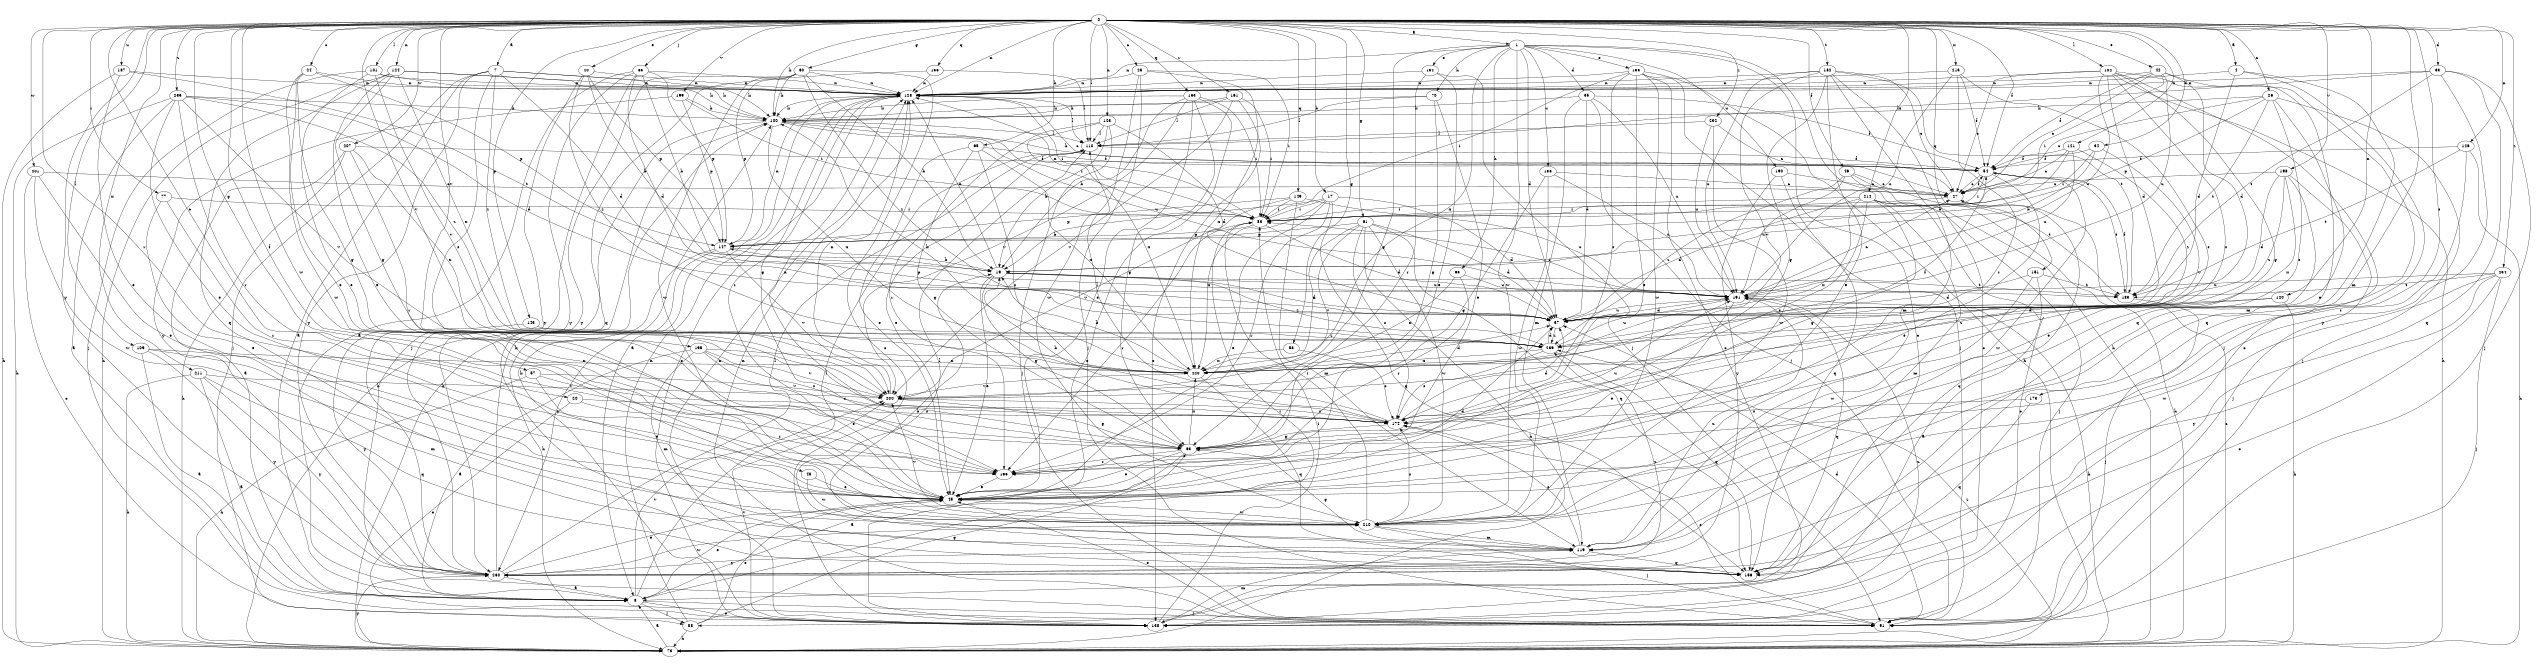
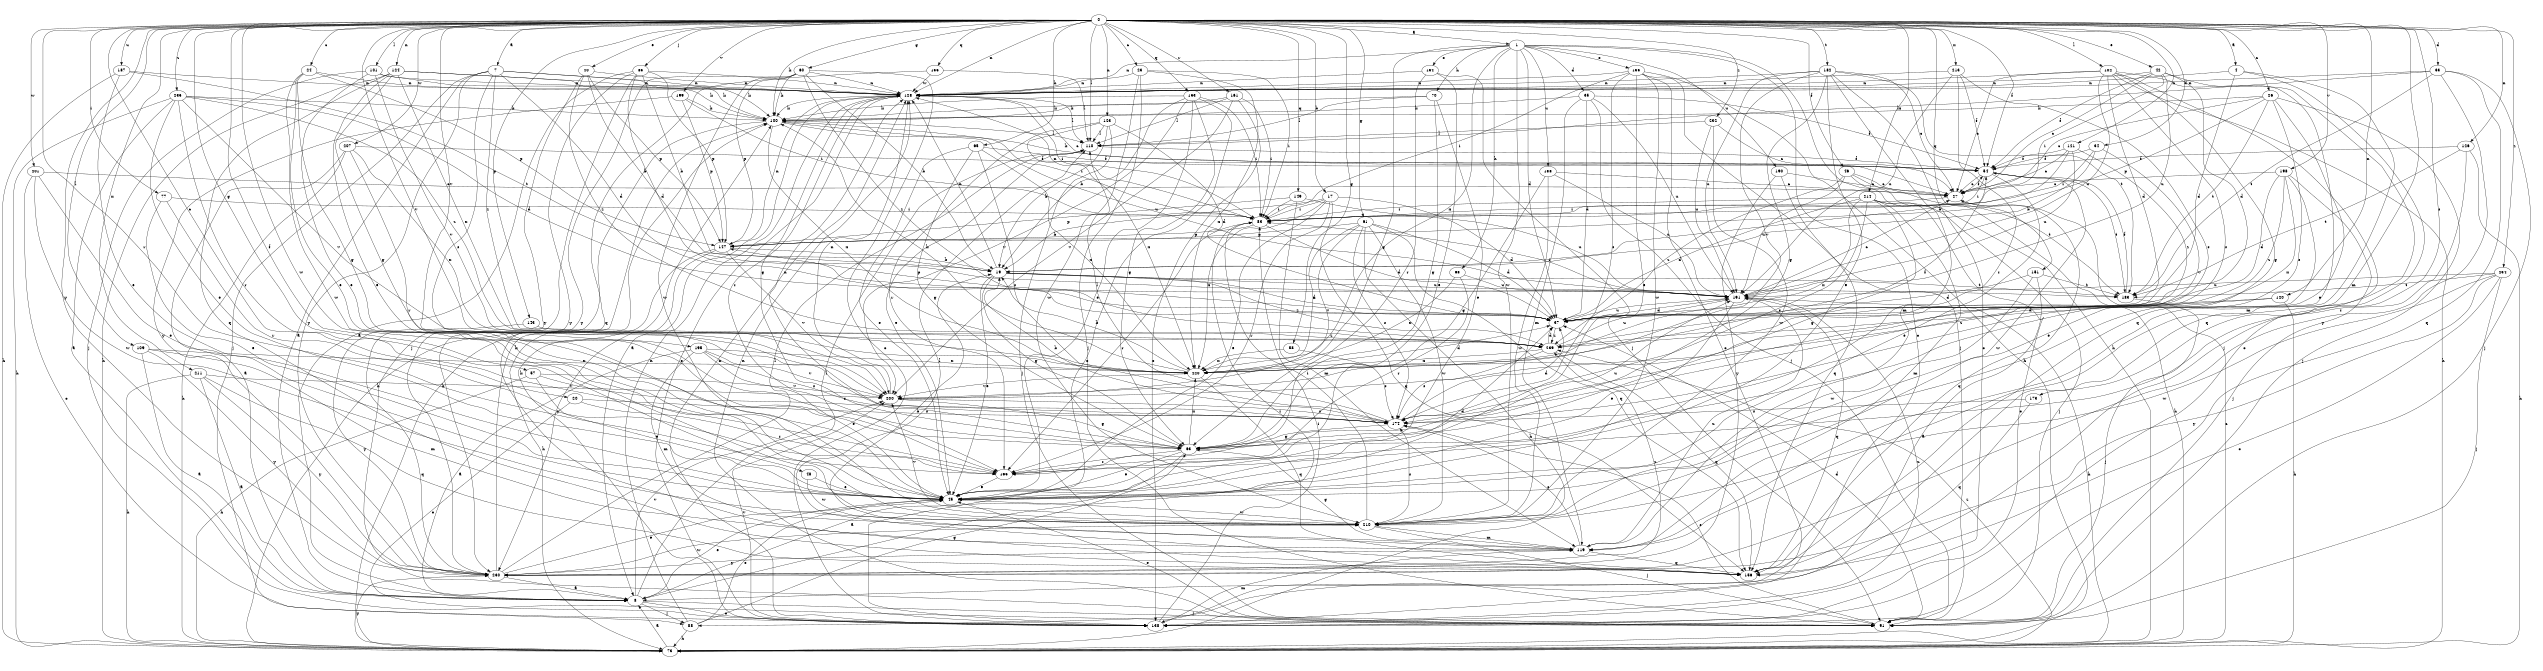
edge "155" -> "128": label "n" -> "w"
edge "149" -> "200": removed, label "v"
